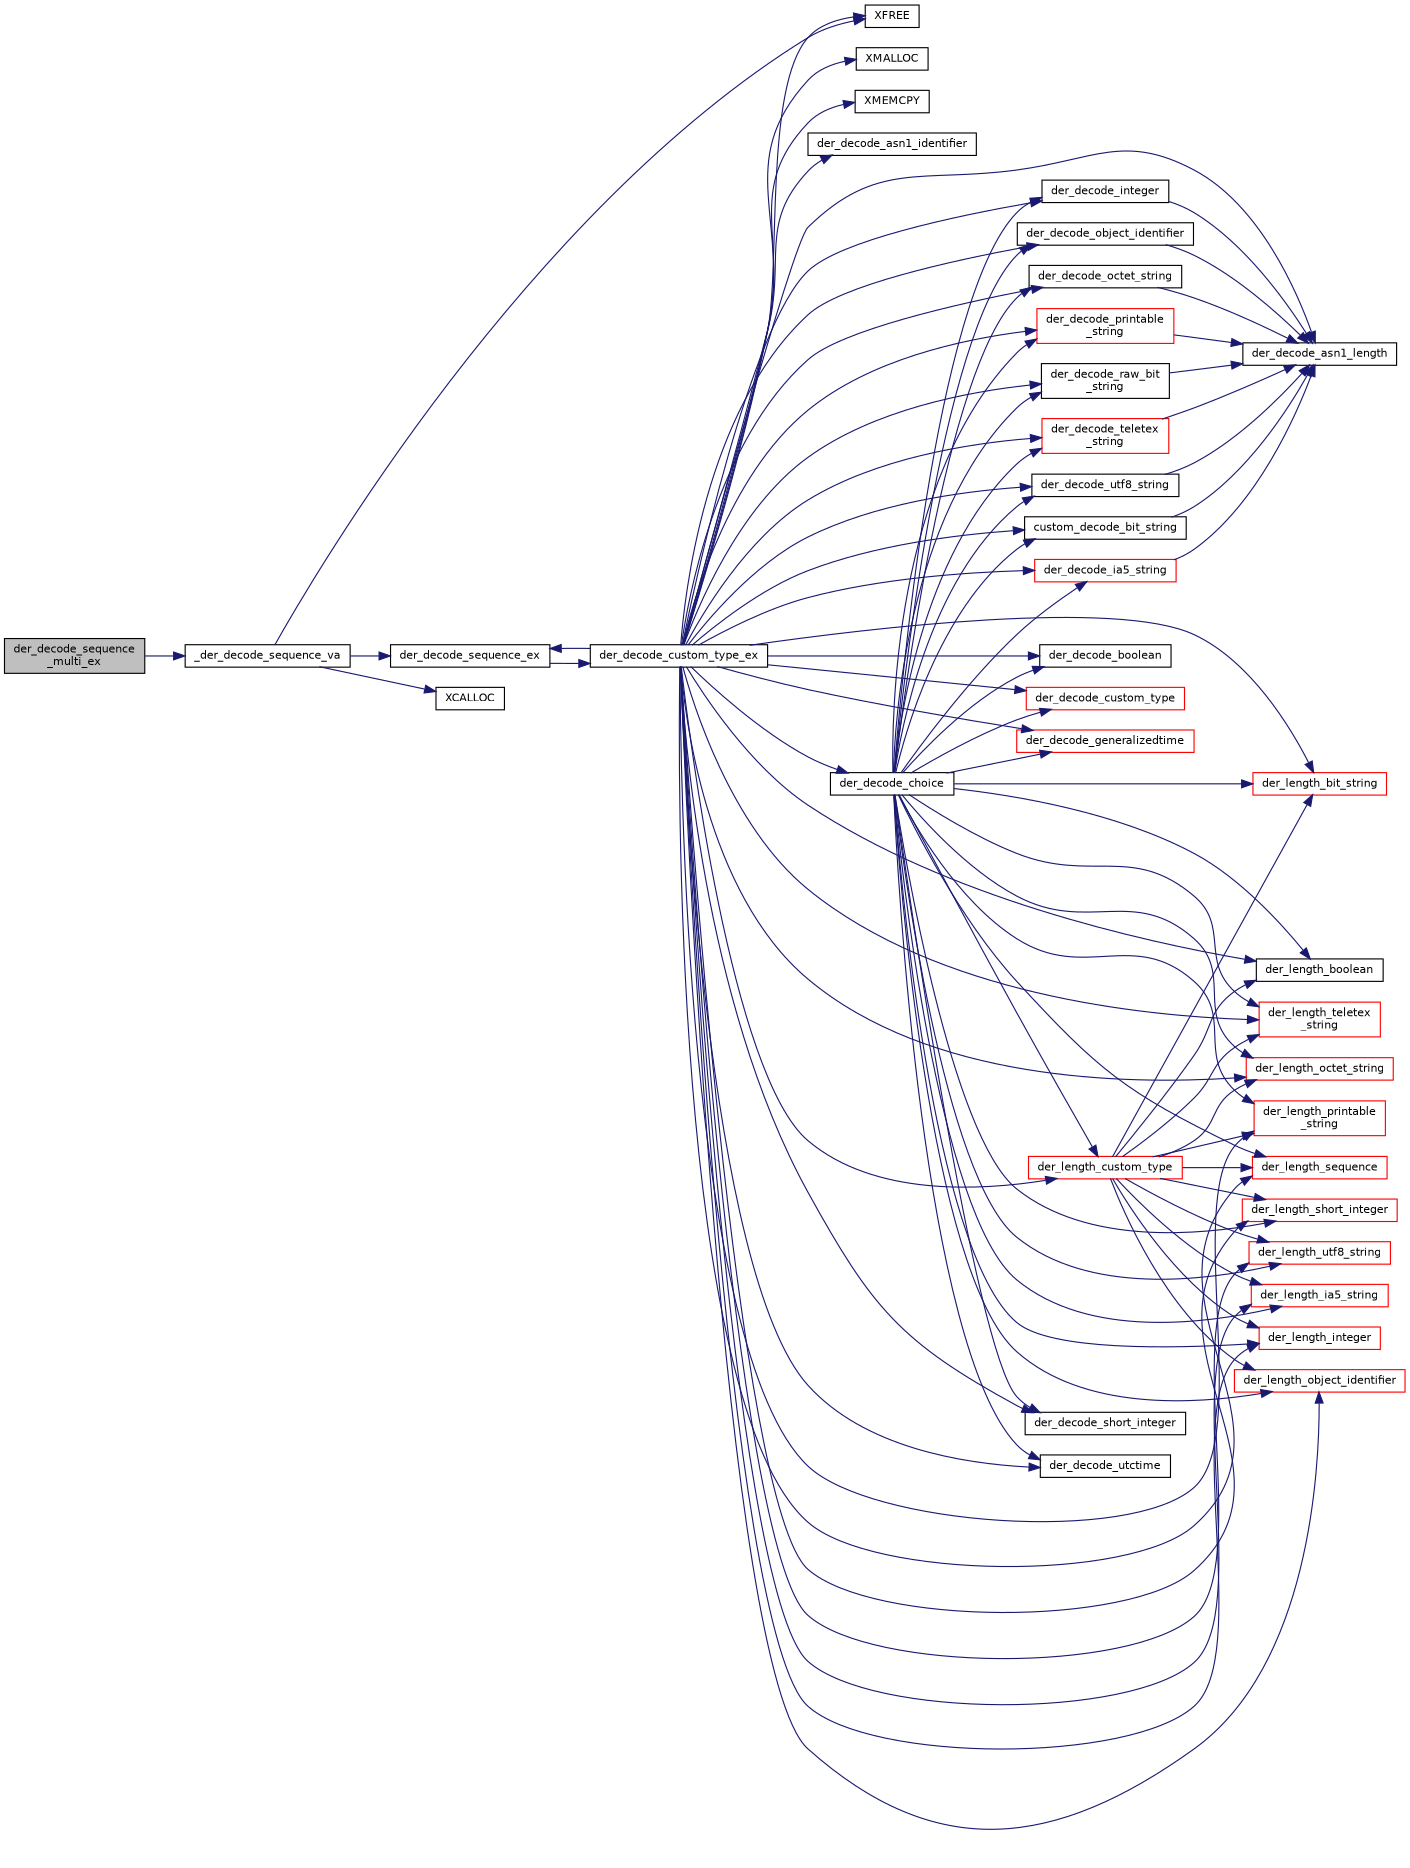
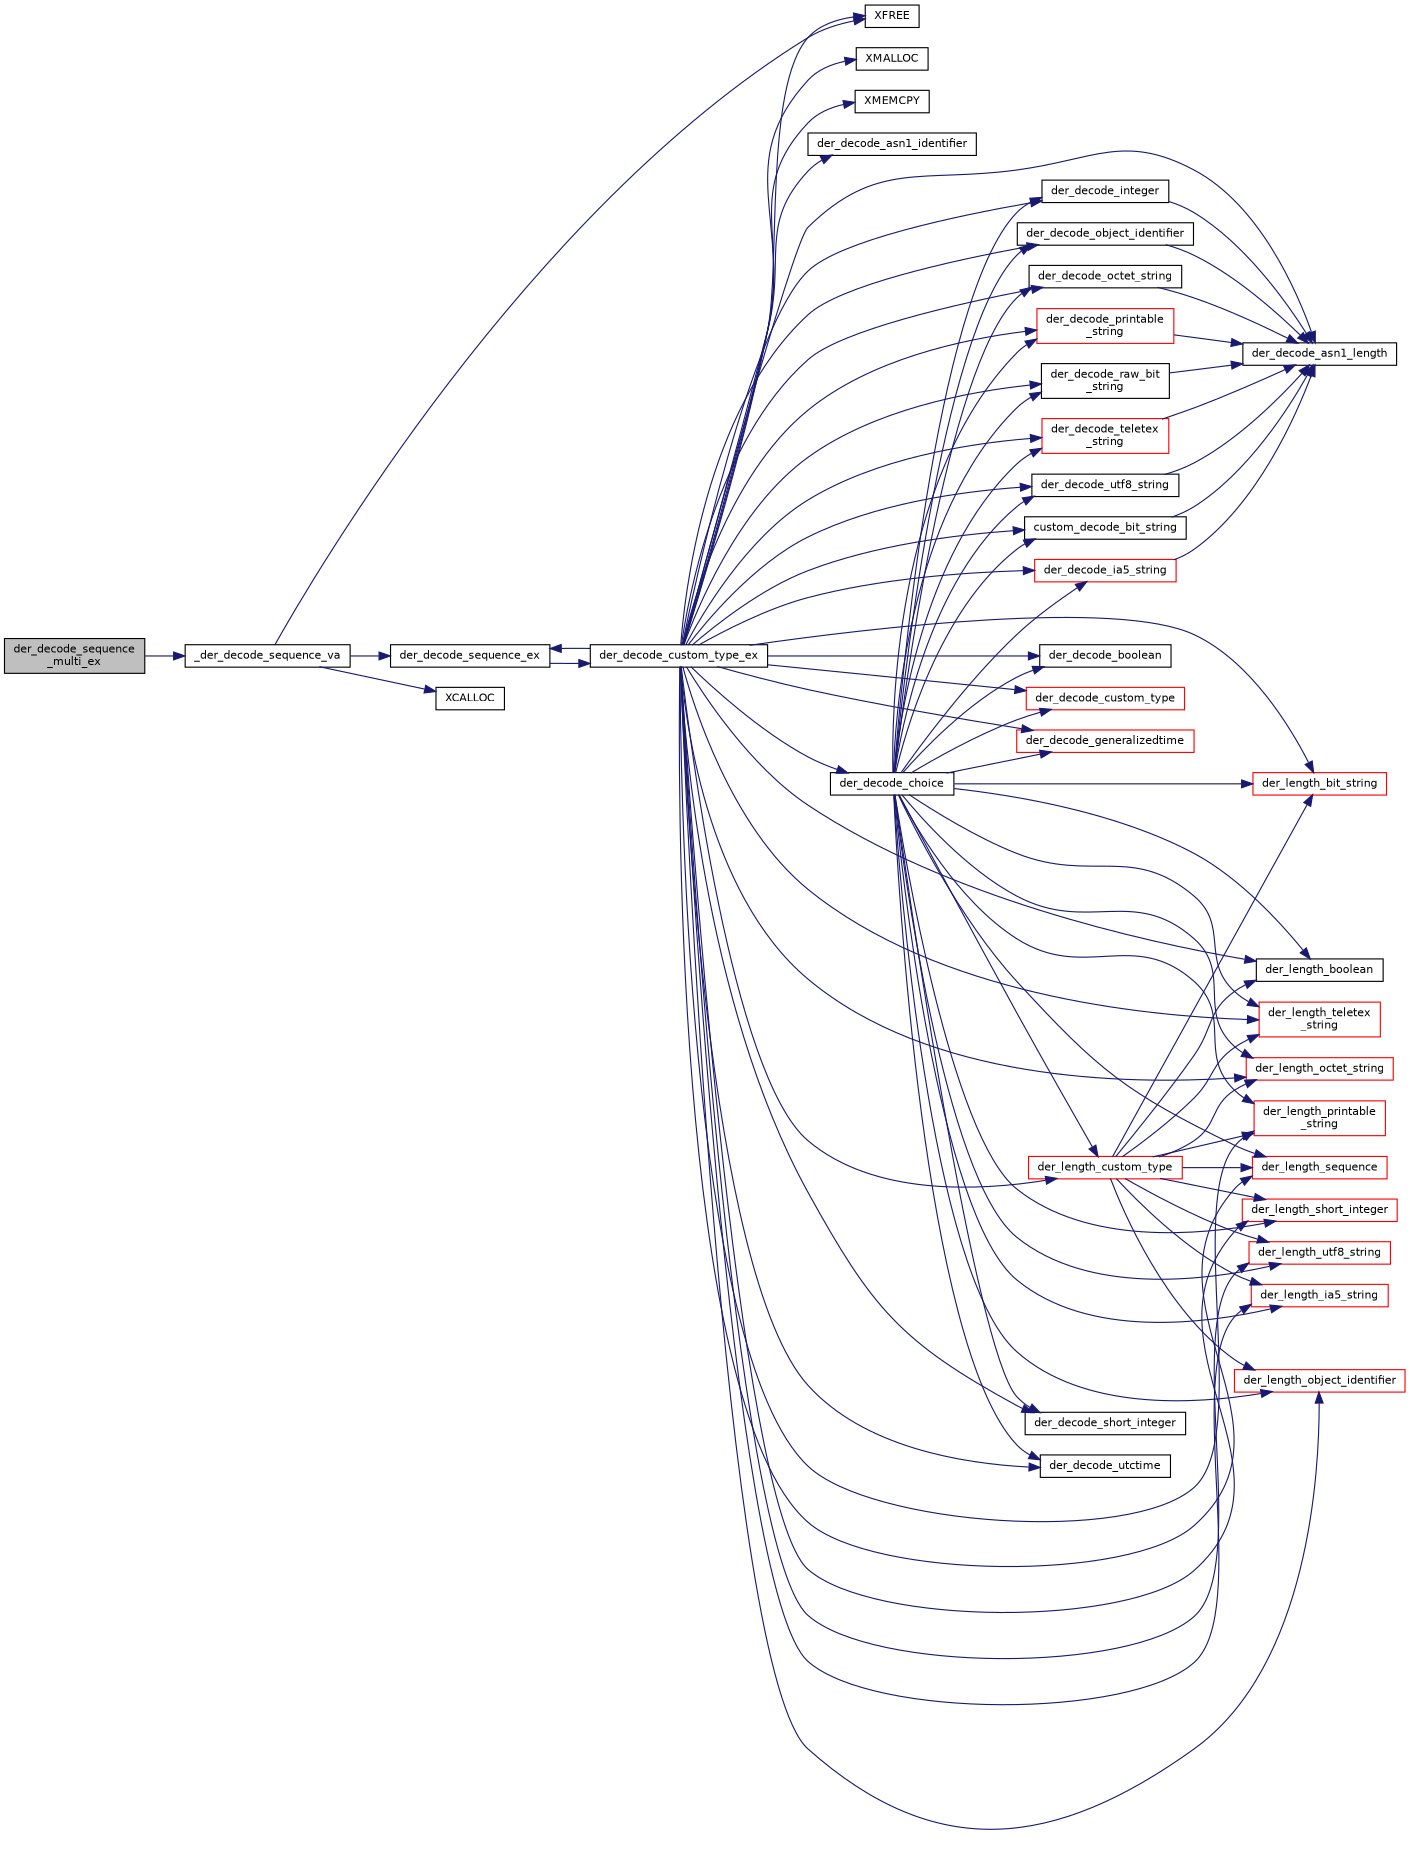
node "der_length_integer": removed
